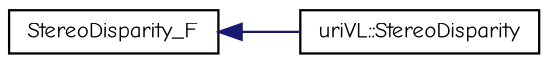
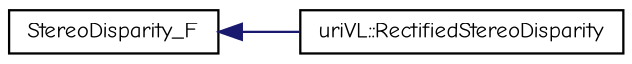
node "uriVL::StereoDisparity": label "uriVL::StereoDisparity" -> "uriVL::RectifiedStereoDisparity"
